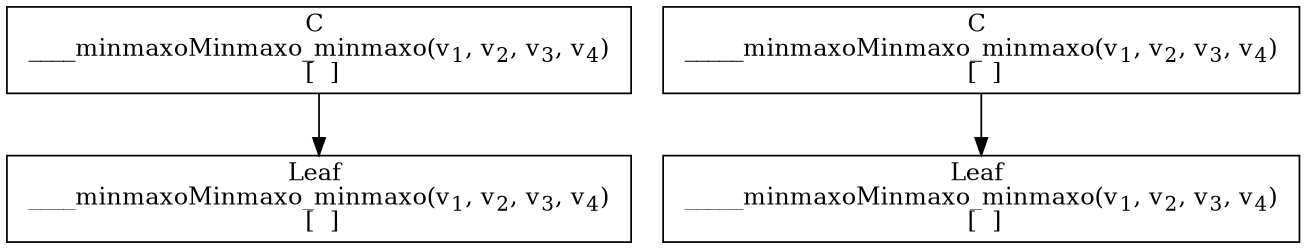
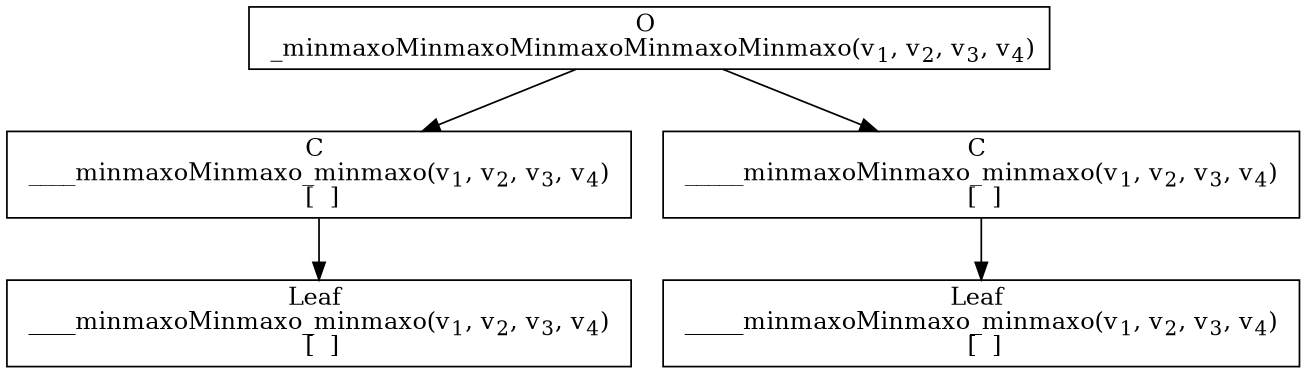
node "O": added
